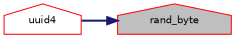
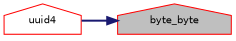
node "rand_byte": label "rand_byte" -> "byte_byte"
